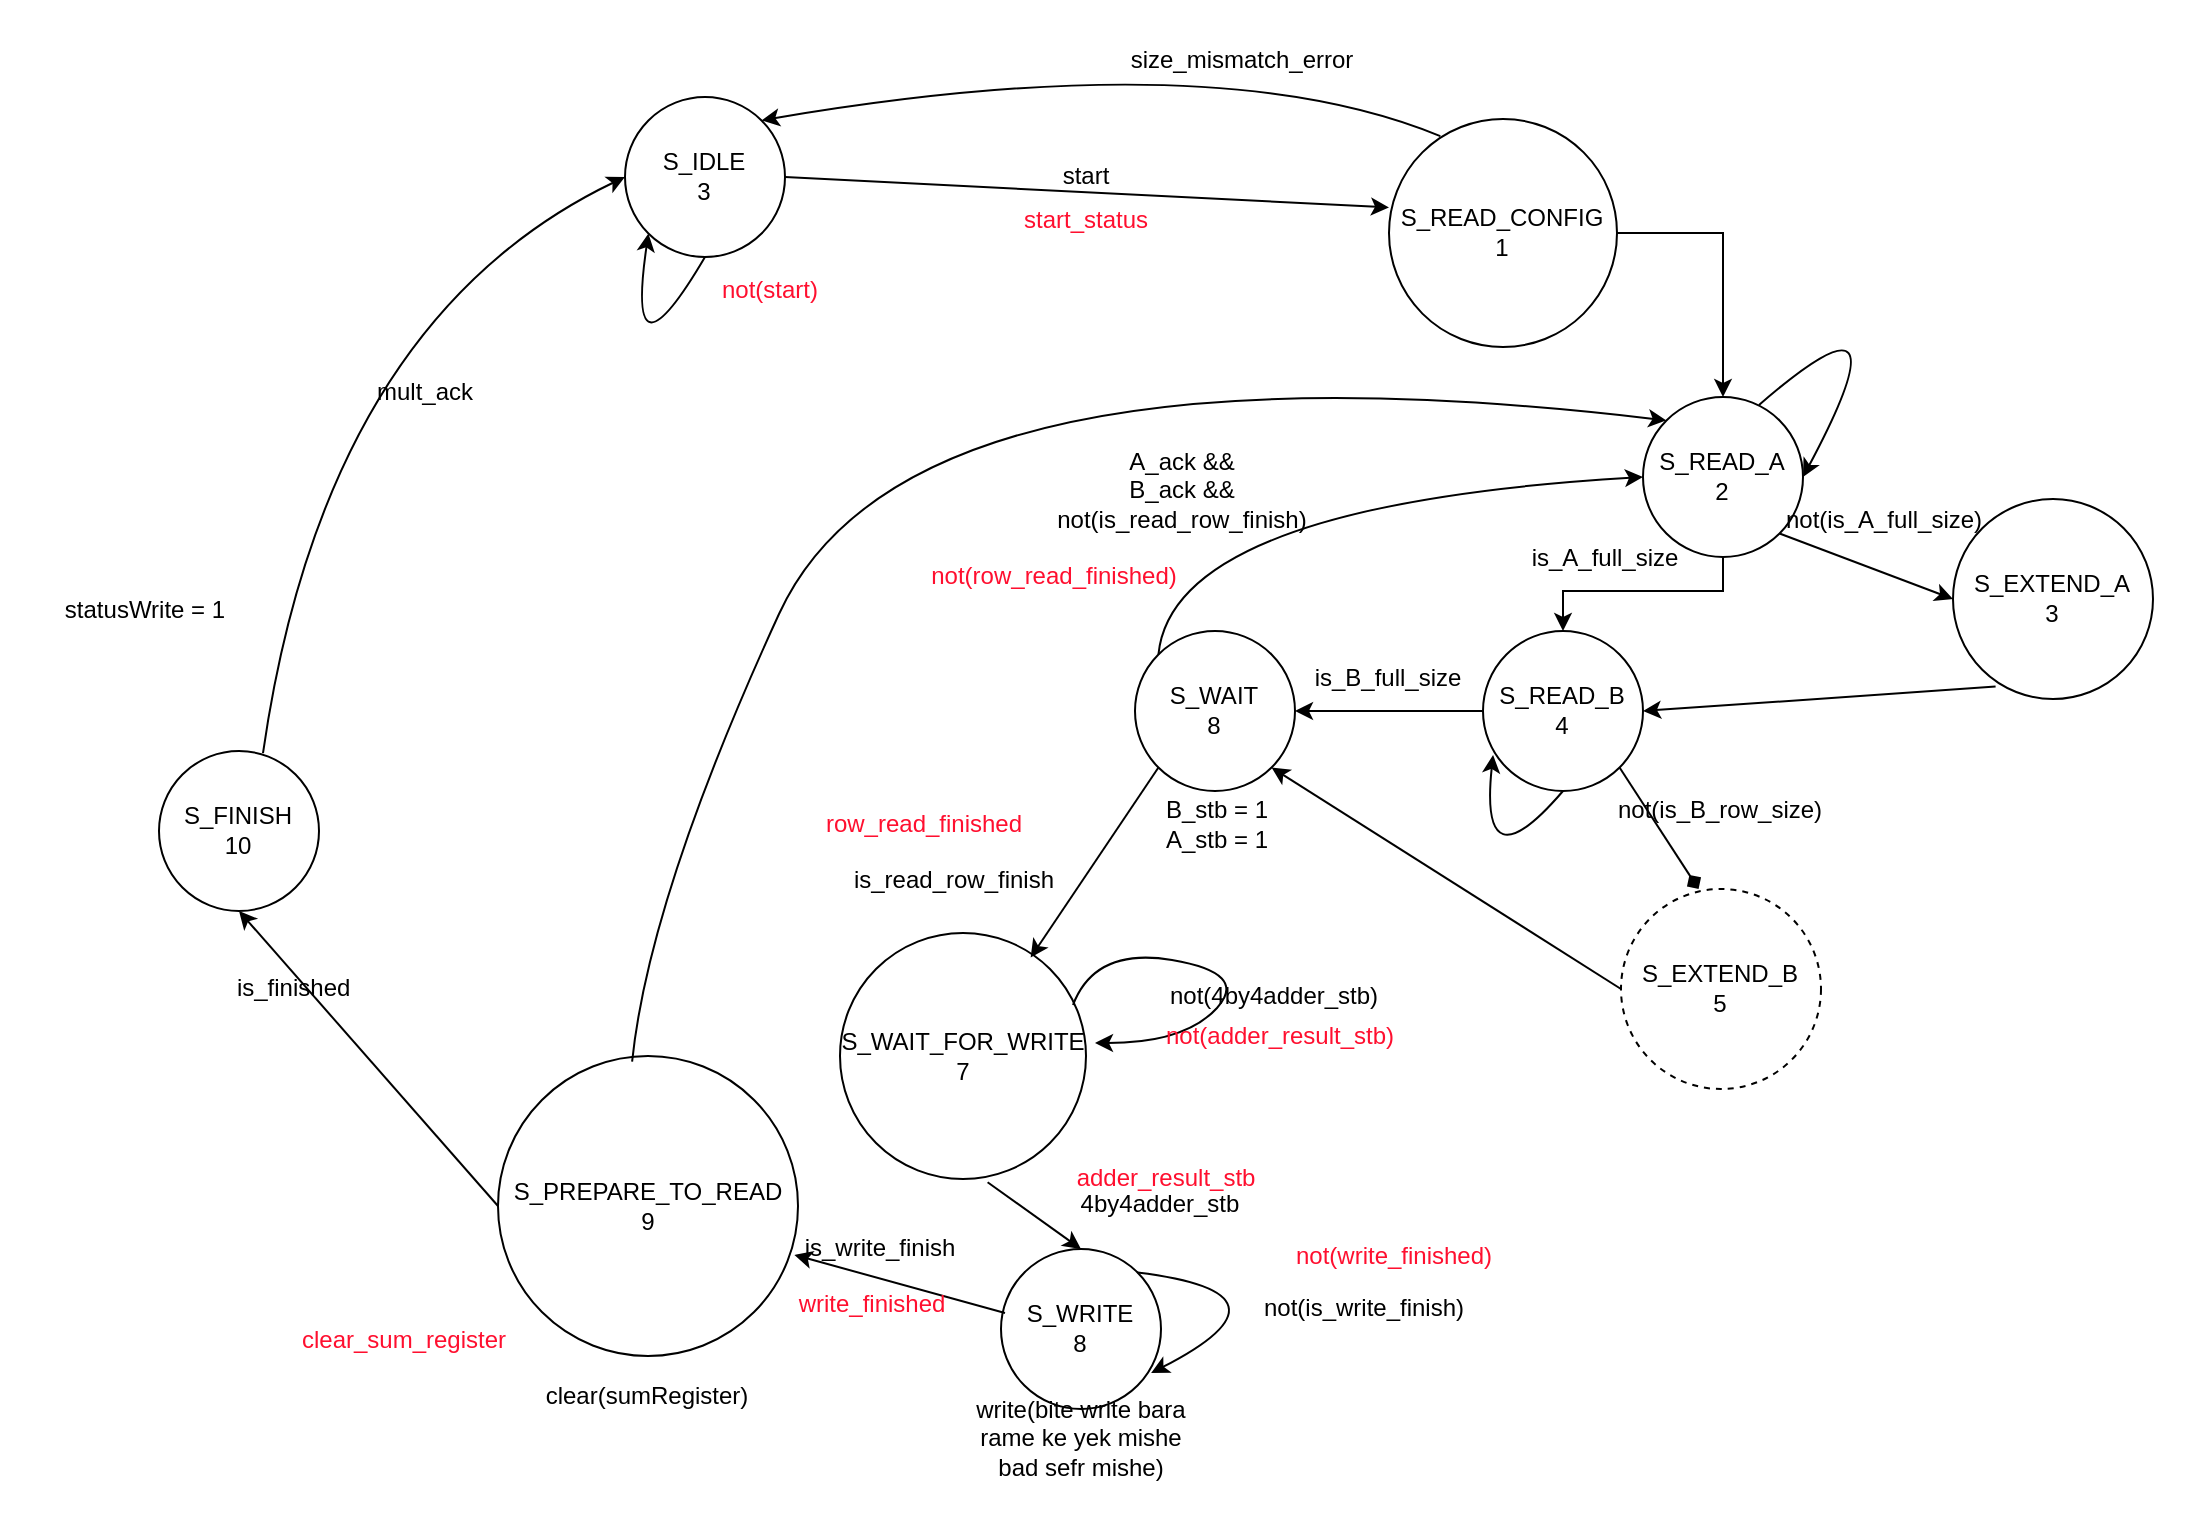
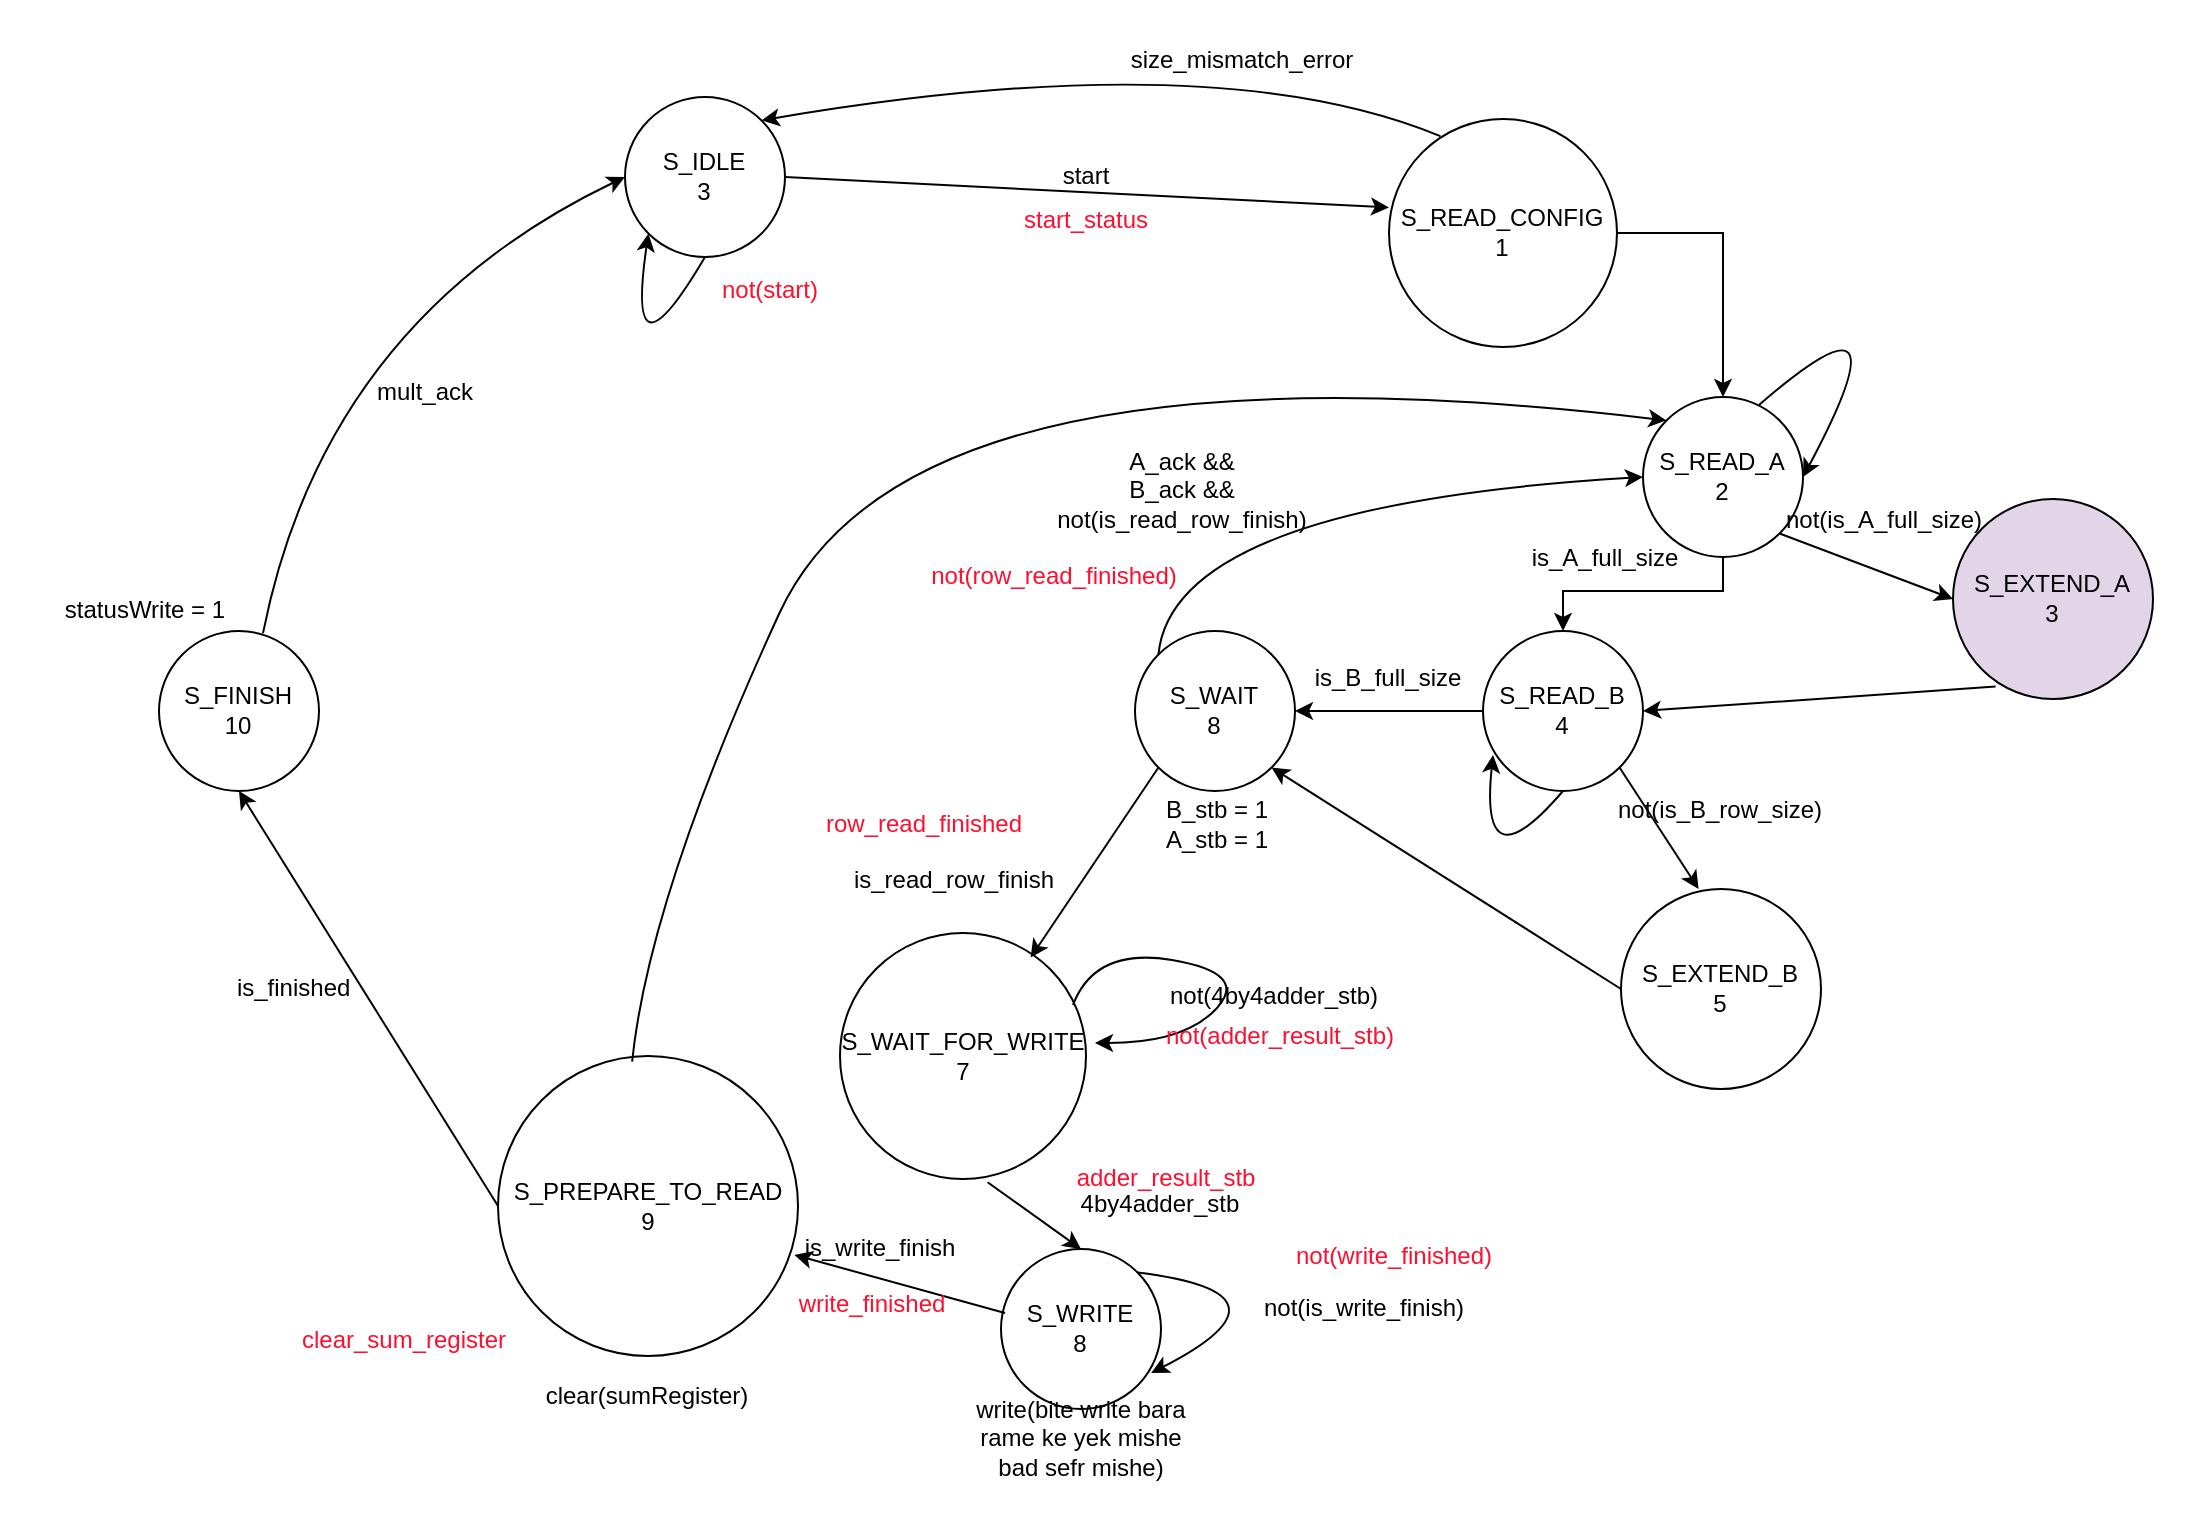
node "S_EXTEND_A 3": fillcolor #ffffff -> #e1d5e7
node "S_FINISH 10": moved (239, 831) -> (239, 711)
edge "S_READ_B 4" -> "S_EXTEND_B 5": arrowhead diamond -> classic
node "S_EXTEND_B 5": style dashed -> solid
